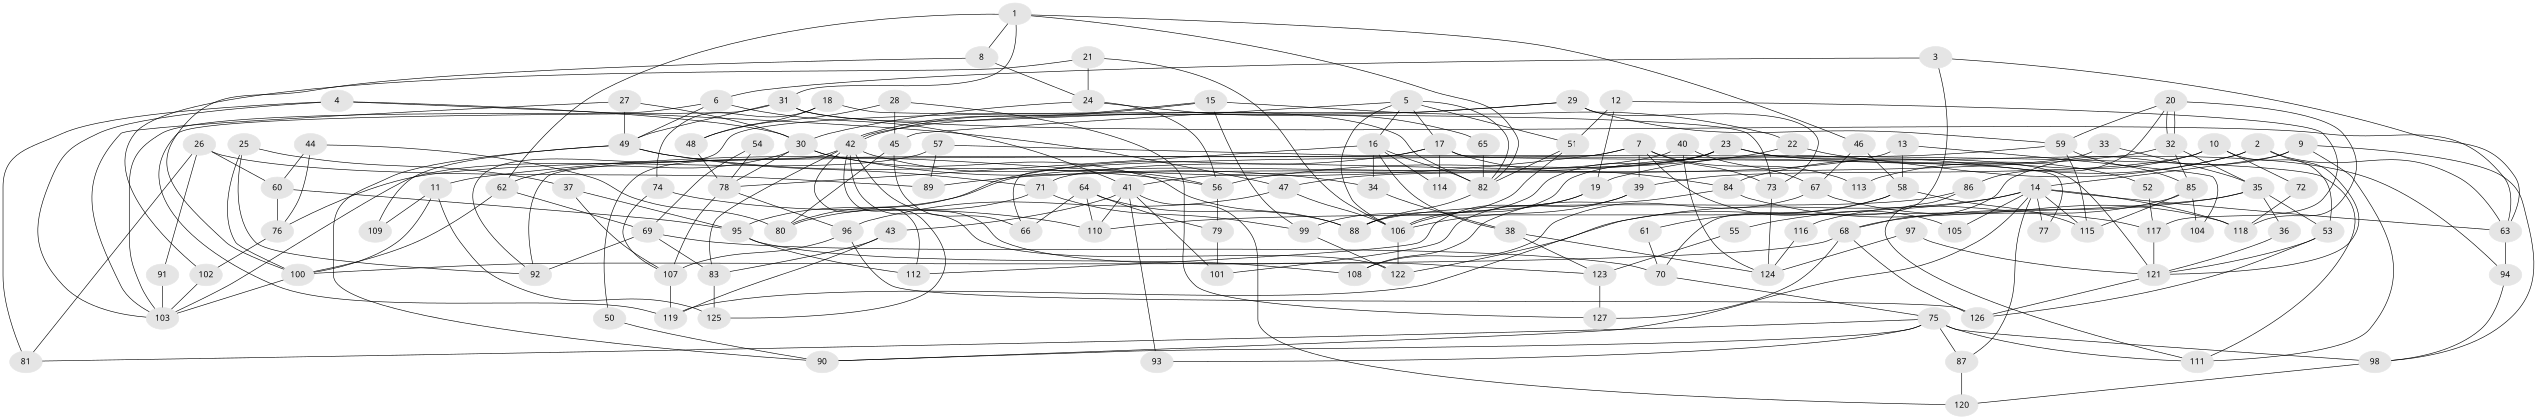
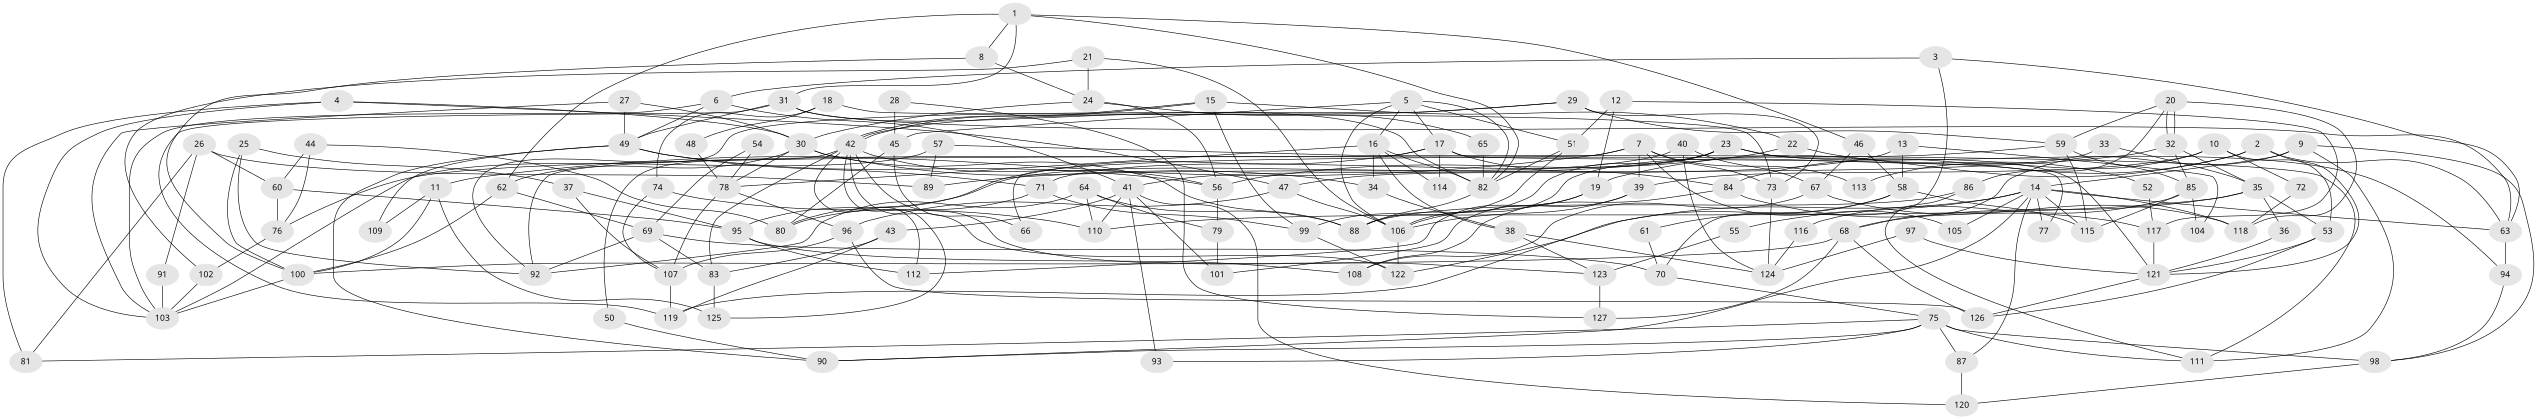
edge "28" -- "48": removed
edge "64" -- "66": now "64" -- "92"
